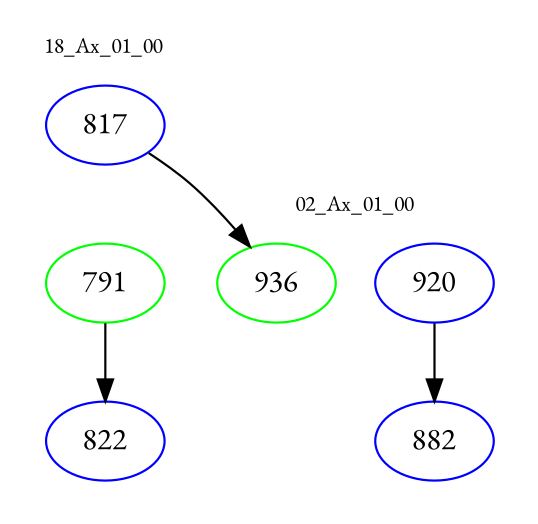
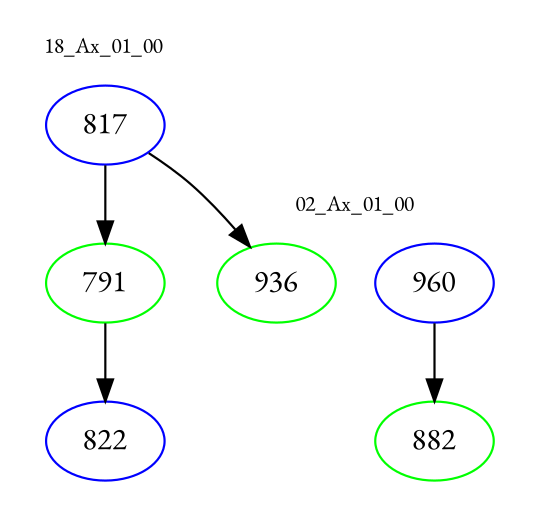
edge "817" -> "791": added
node "920": label "920" -> "960"
node "882": color blue -> green
